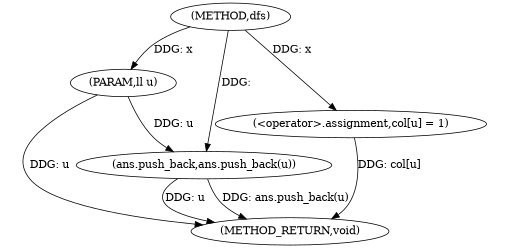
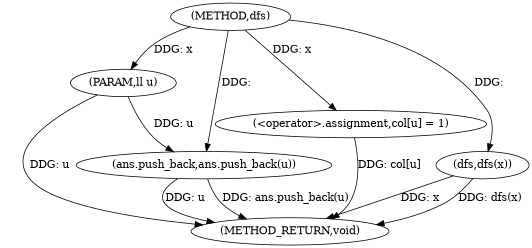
node "(dfs,dfs(x))": added
